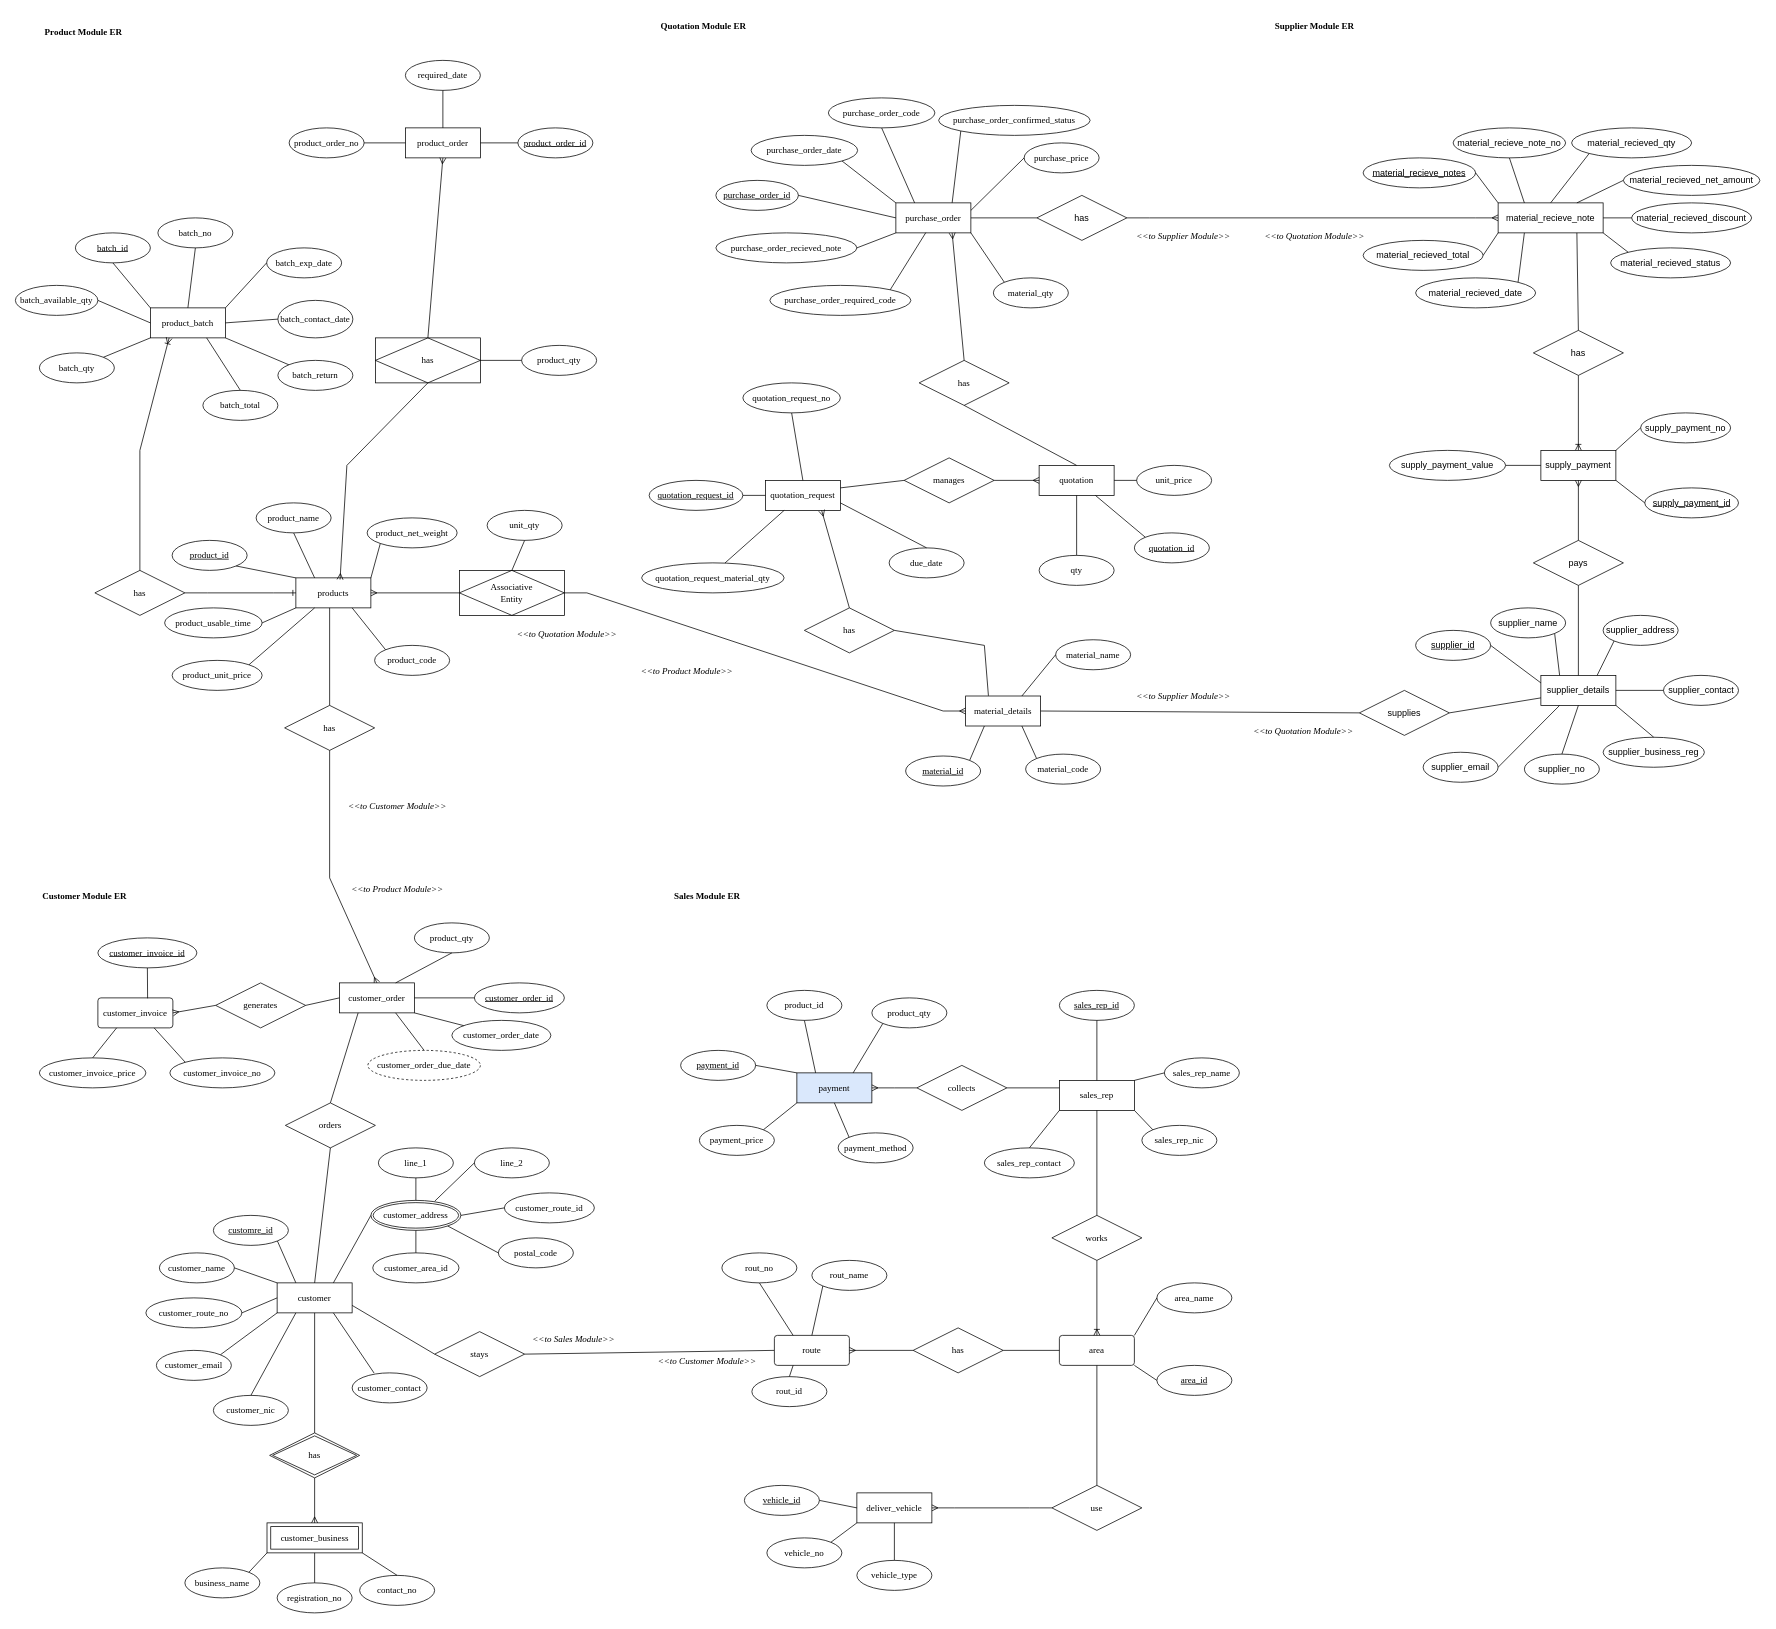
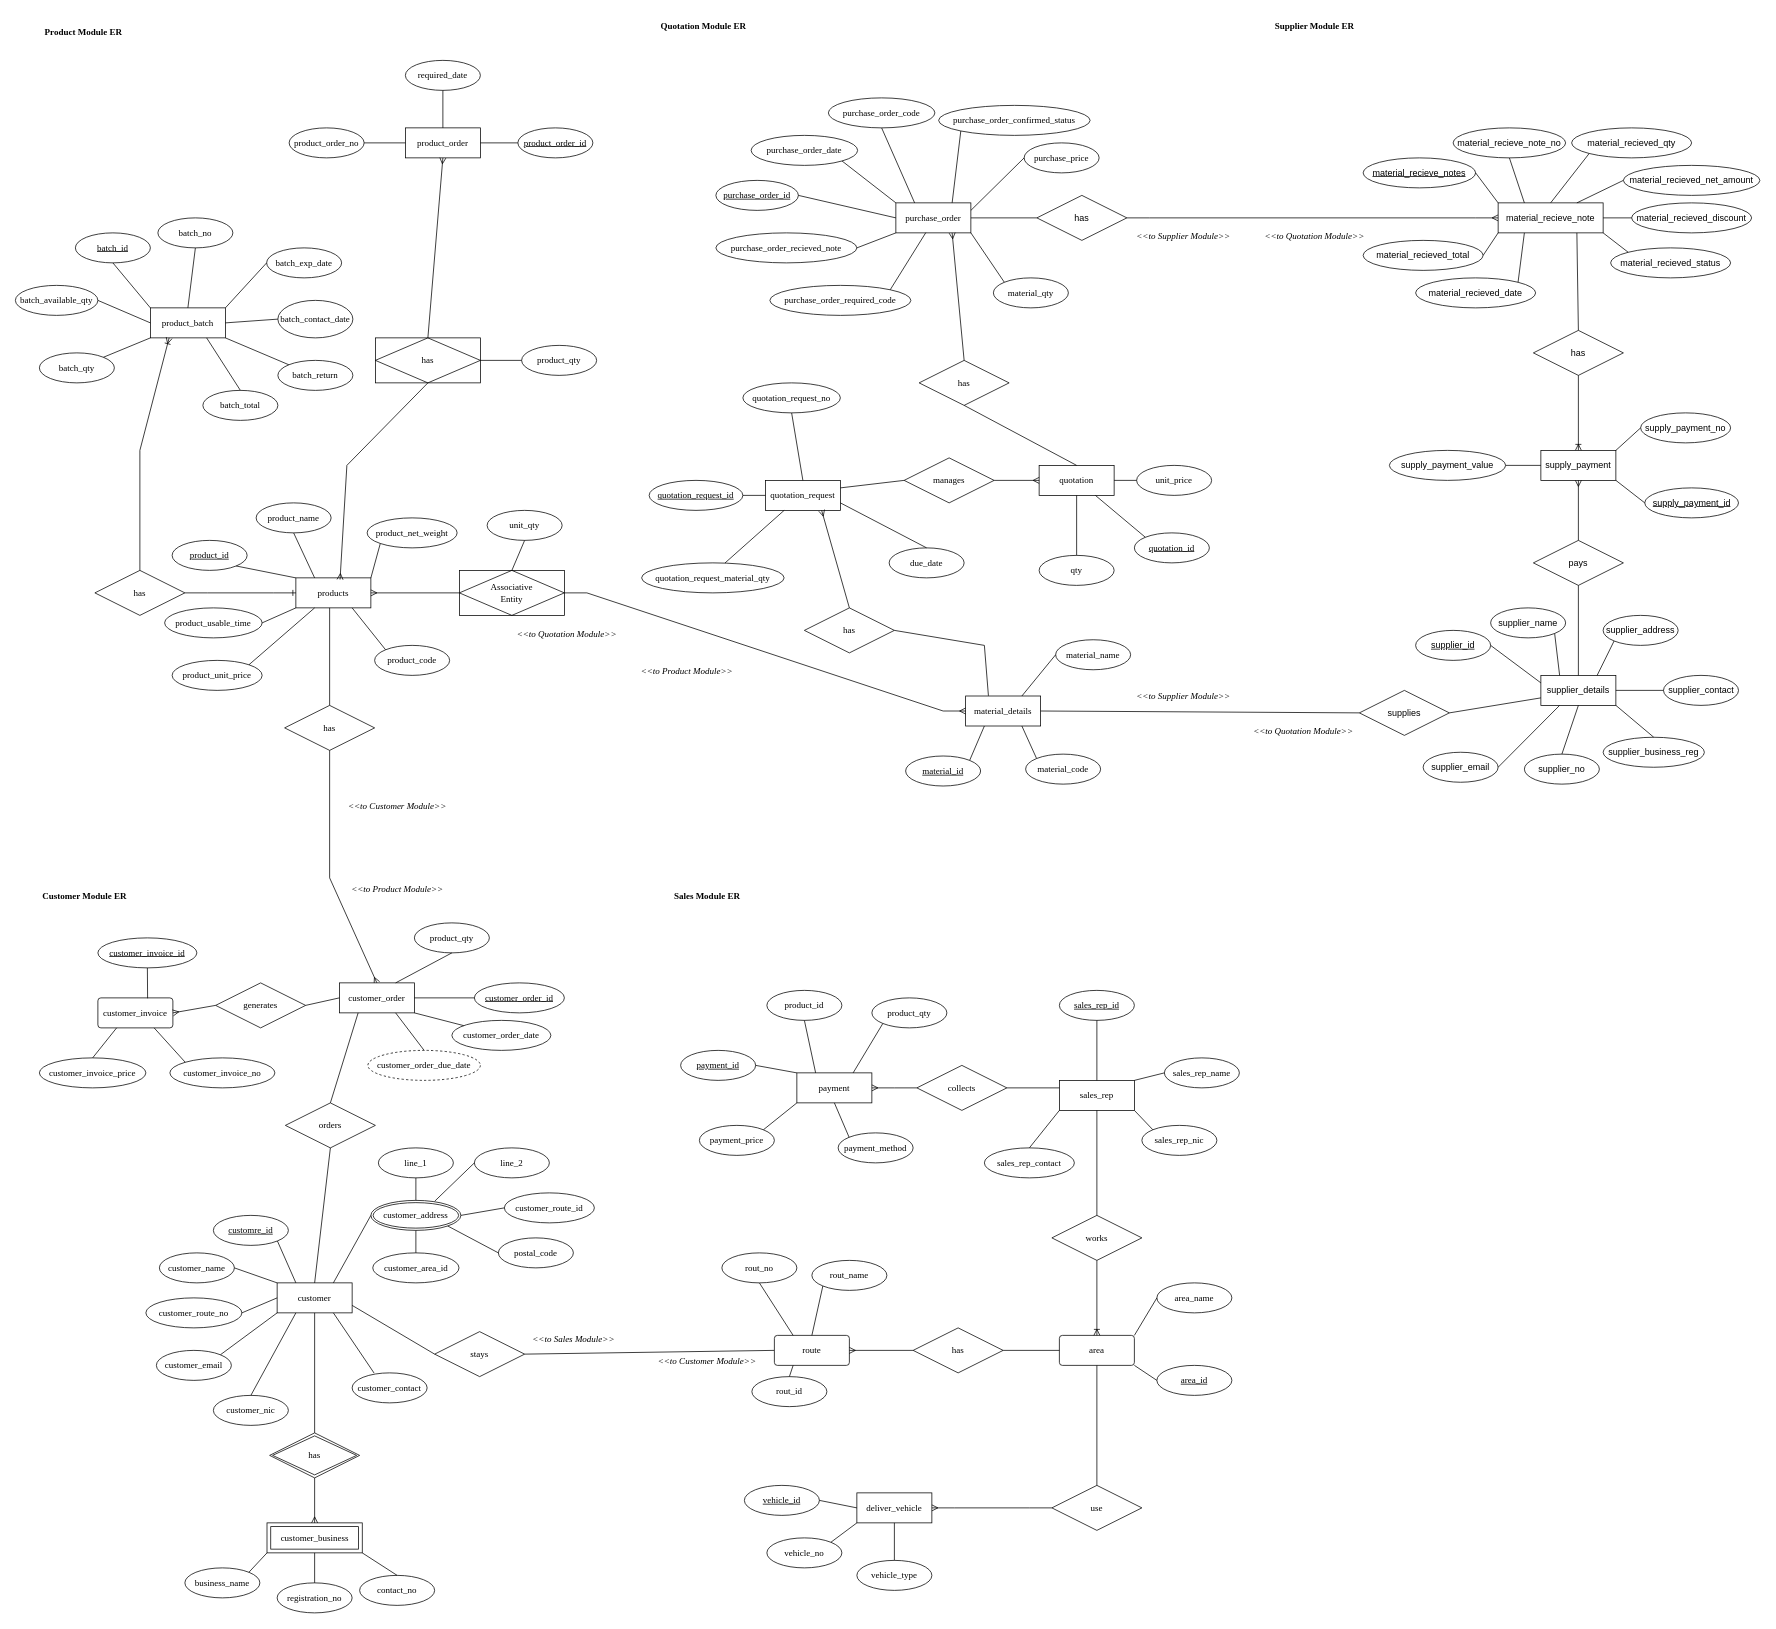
node "payment": fillcolor #dae8fc -> #ffffff
